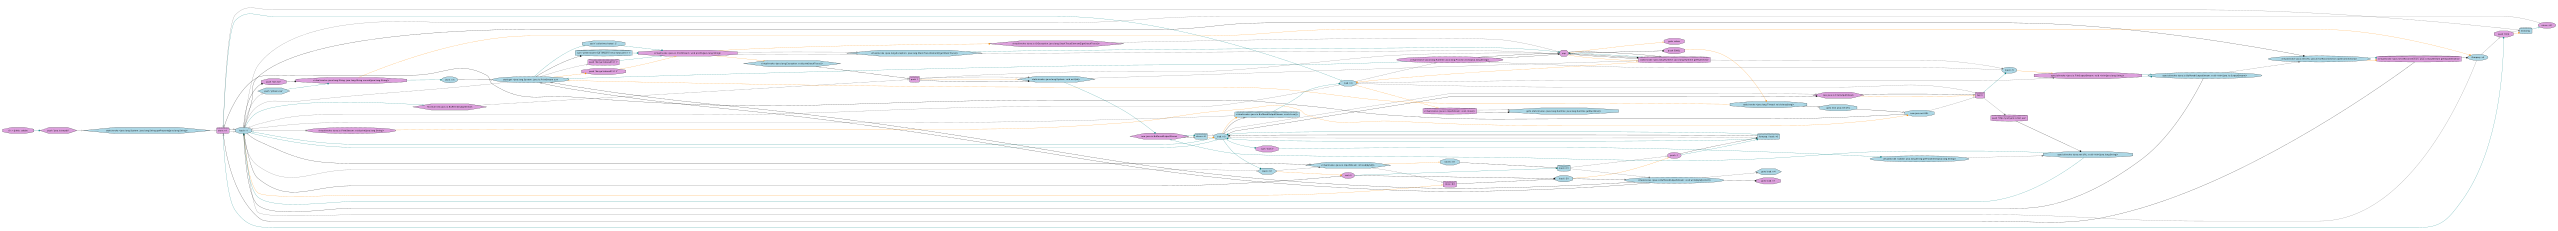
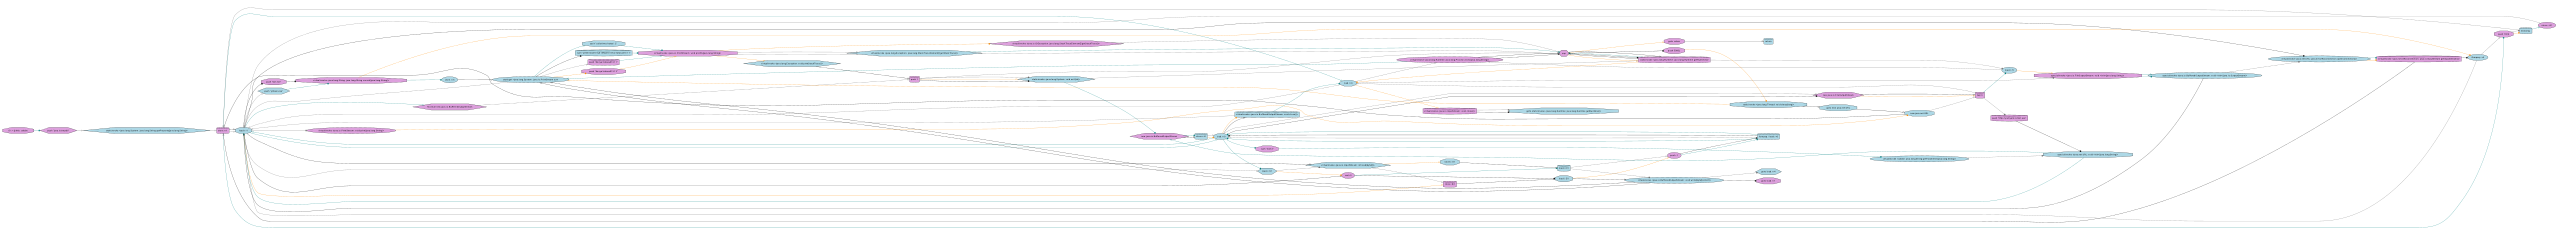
node "return": added
